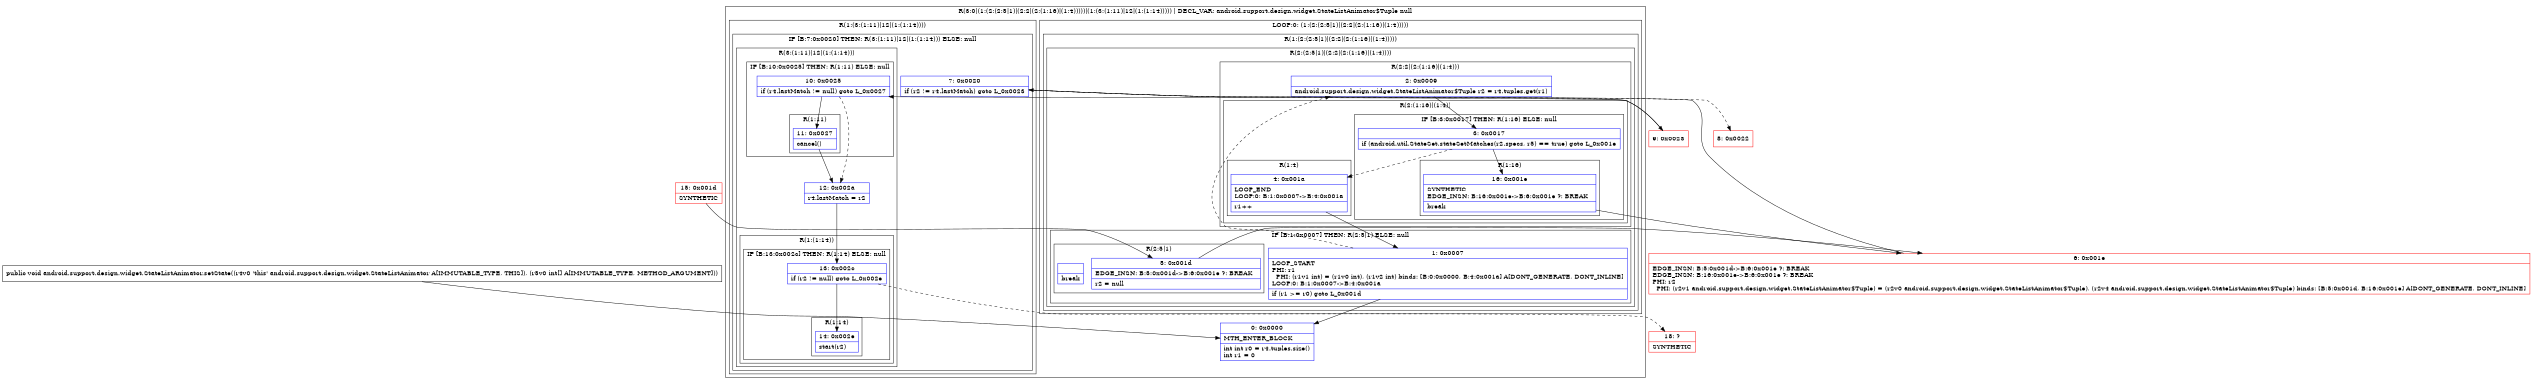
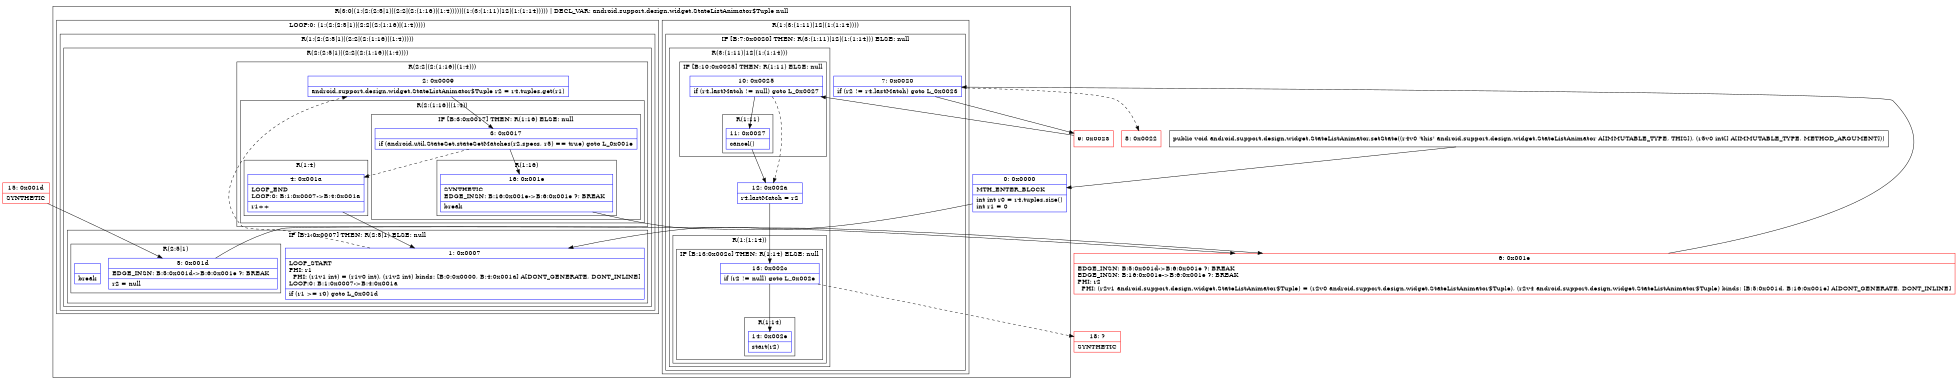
edge "1: 0x0007" -> "0: 0x0000": reversed
